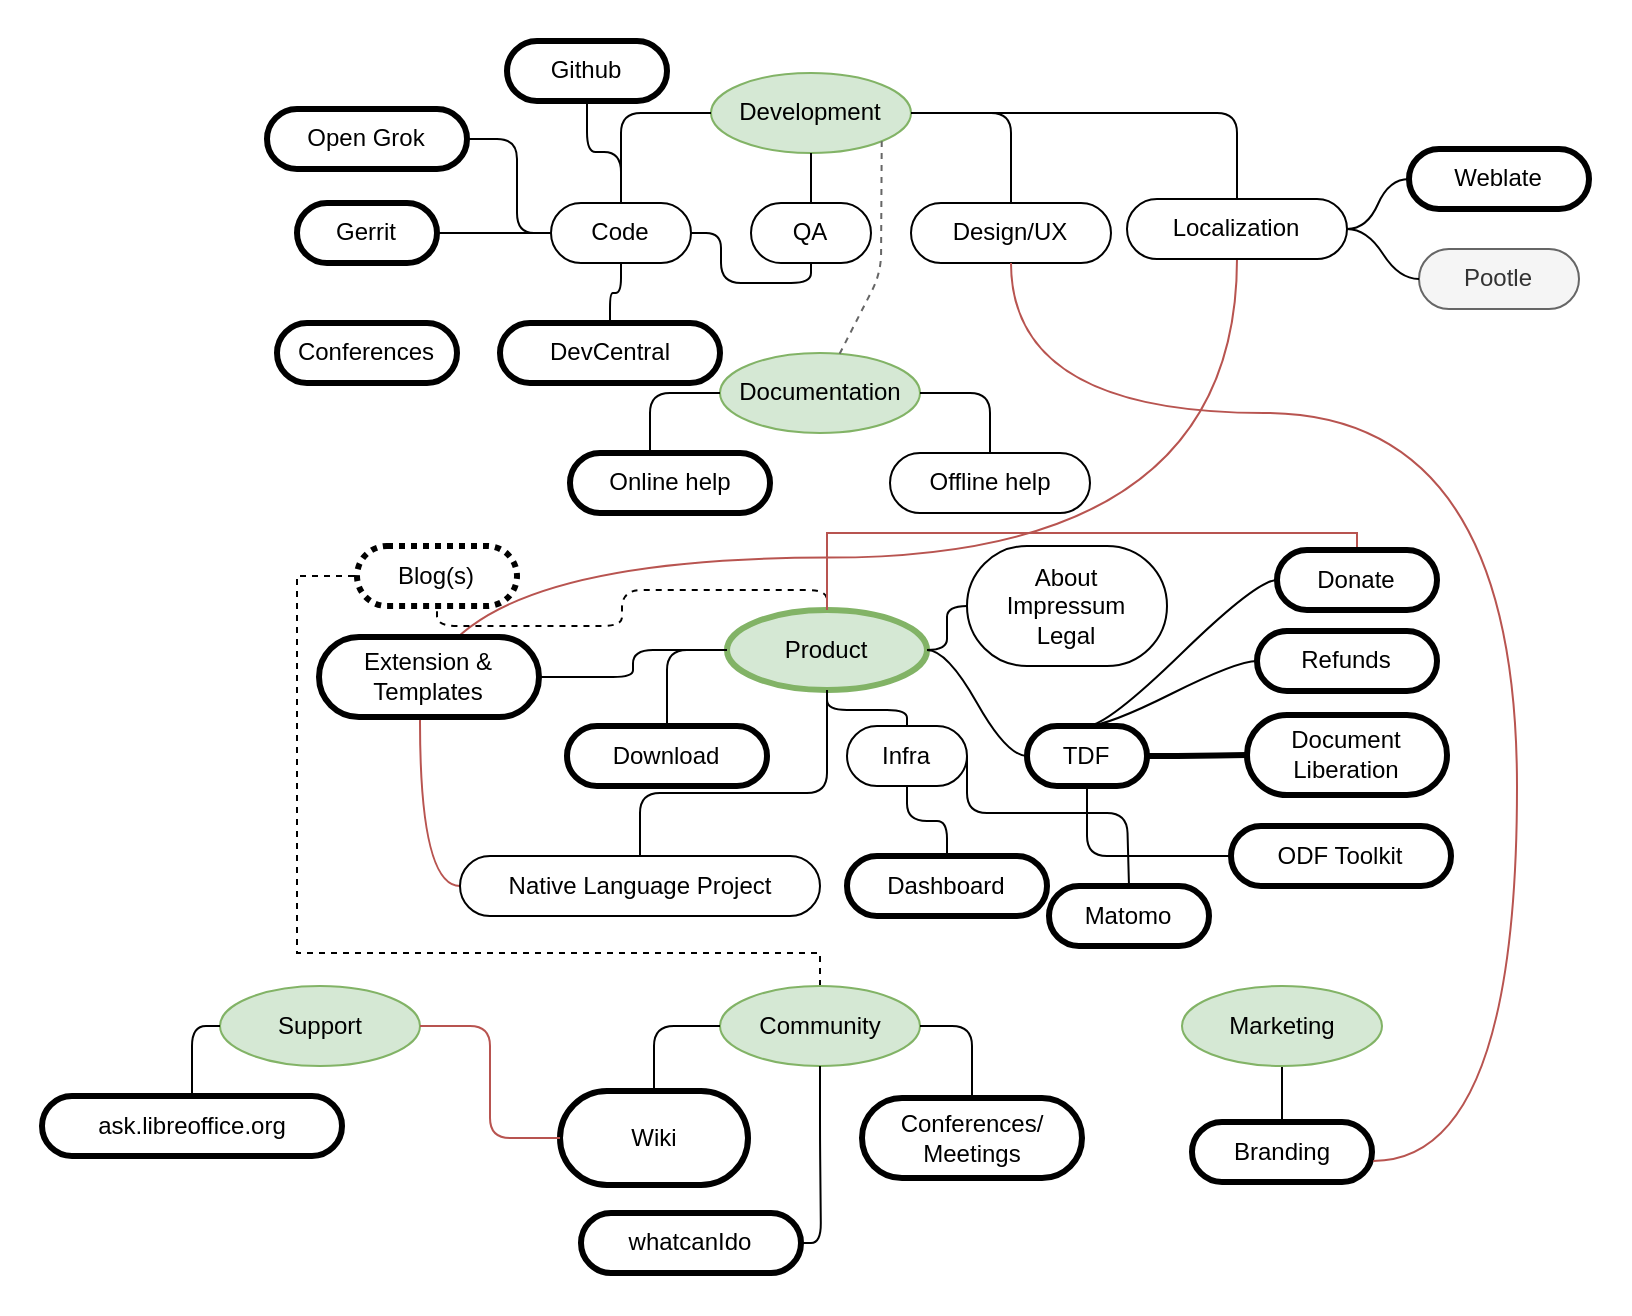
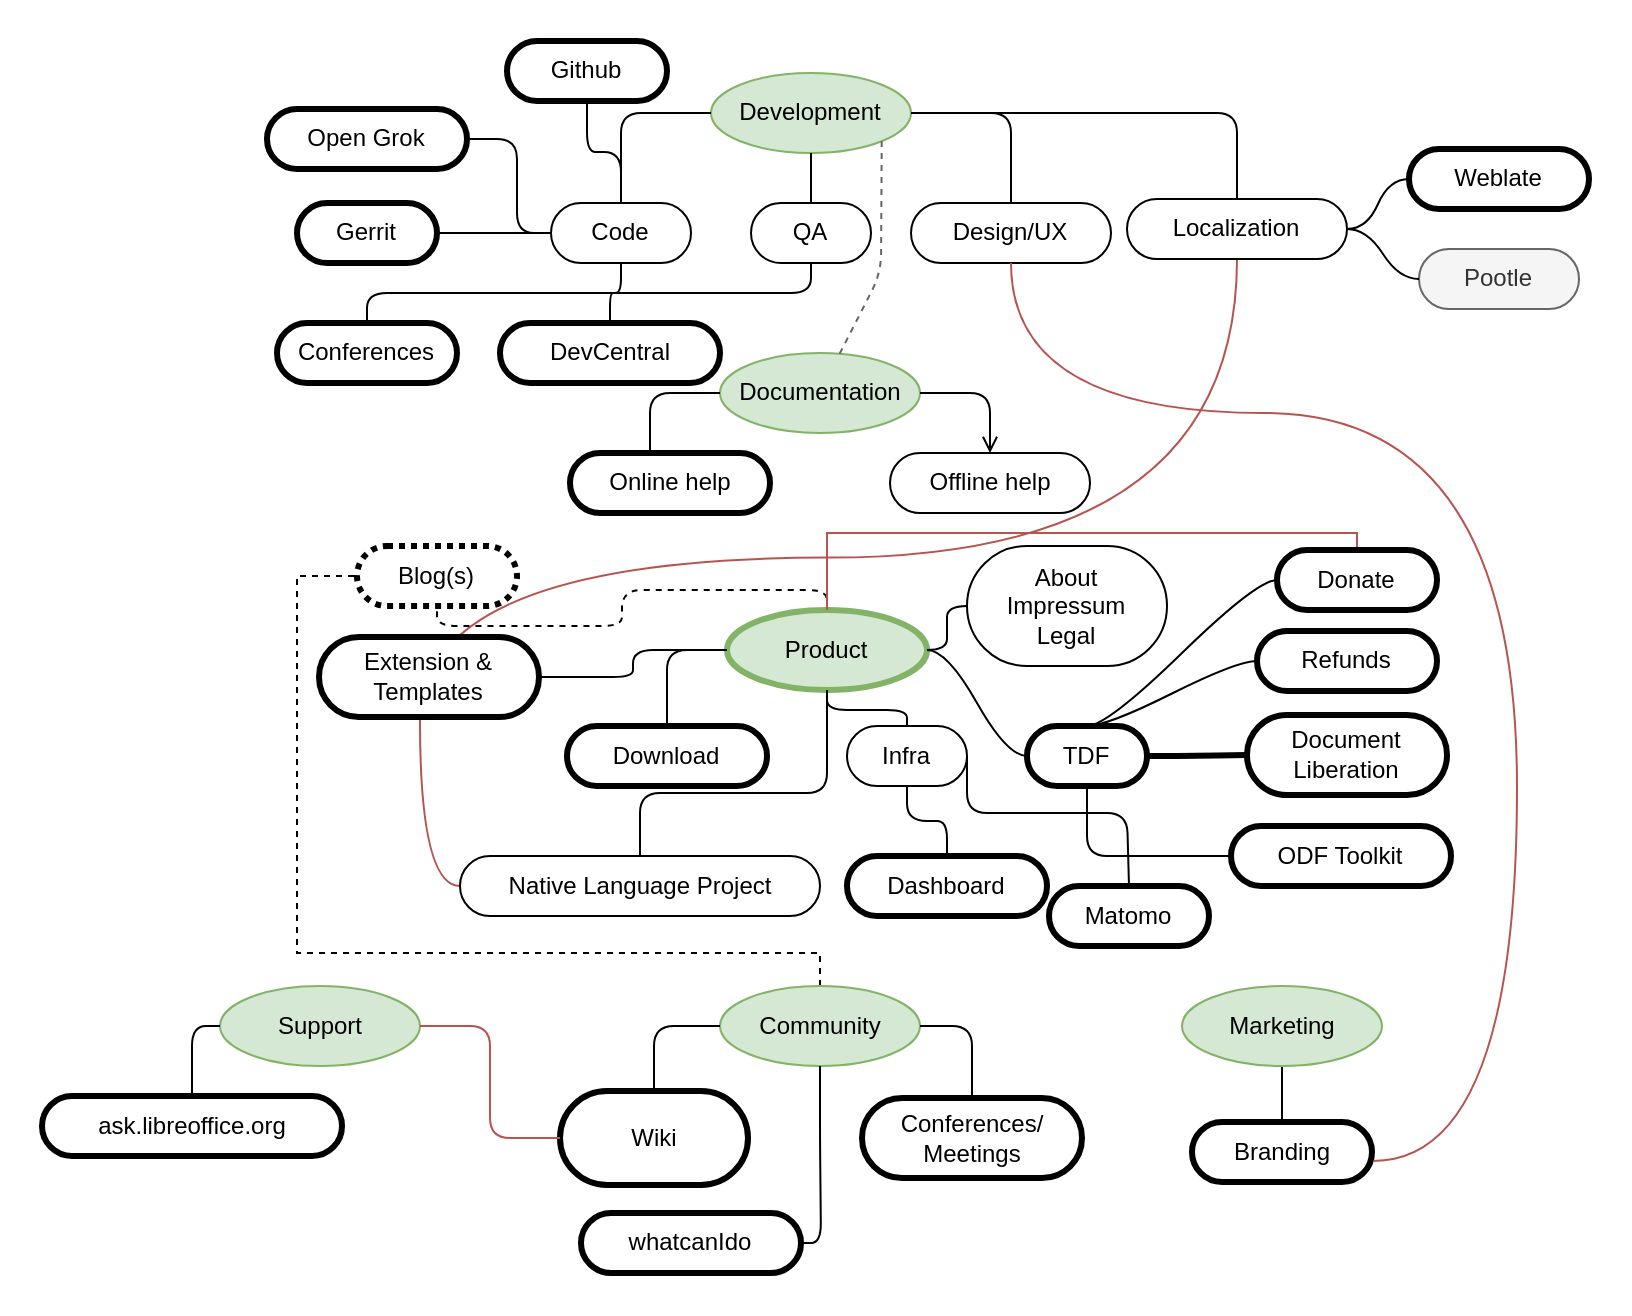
edge "Code" -- "QA": now "Conferences" -- "QA"
edge "Documentation" -- "Offline help": arrowhead none -> open
